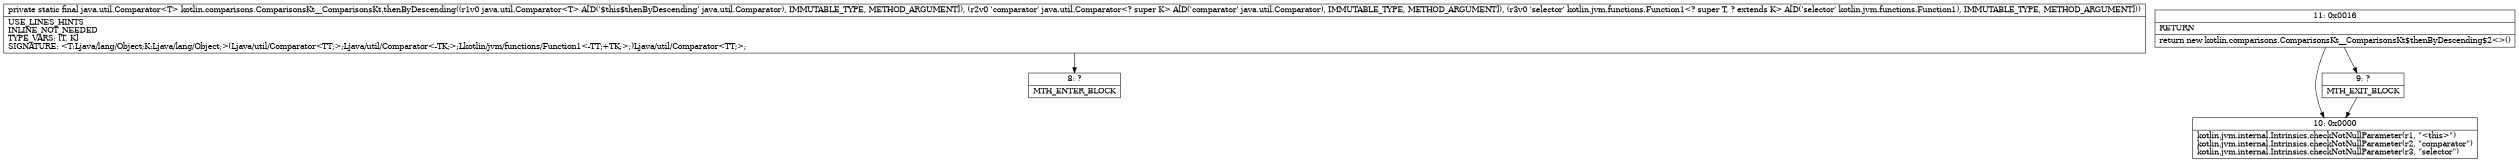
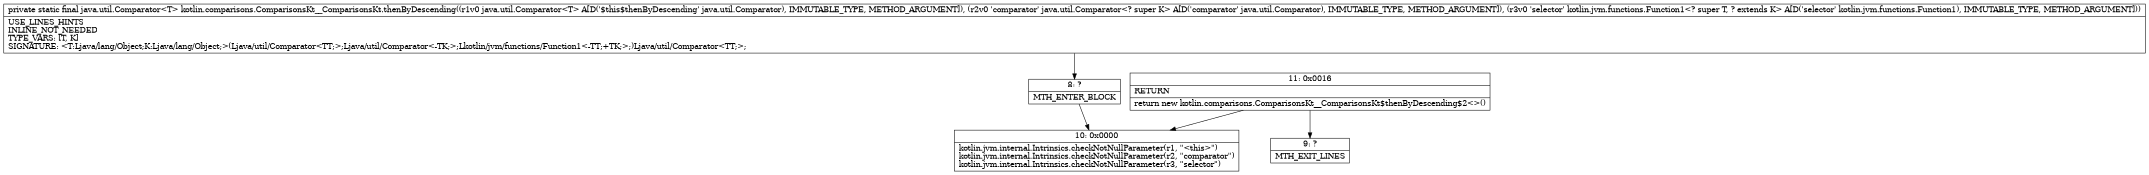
node "9: ?": text "MTH_EXIT_BLOCK" -> "MTH_EXIT_LINES"
edge "9: ?" -> "10: 0x0000": now "8: ?" -> "10: 0x0000"
